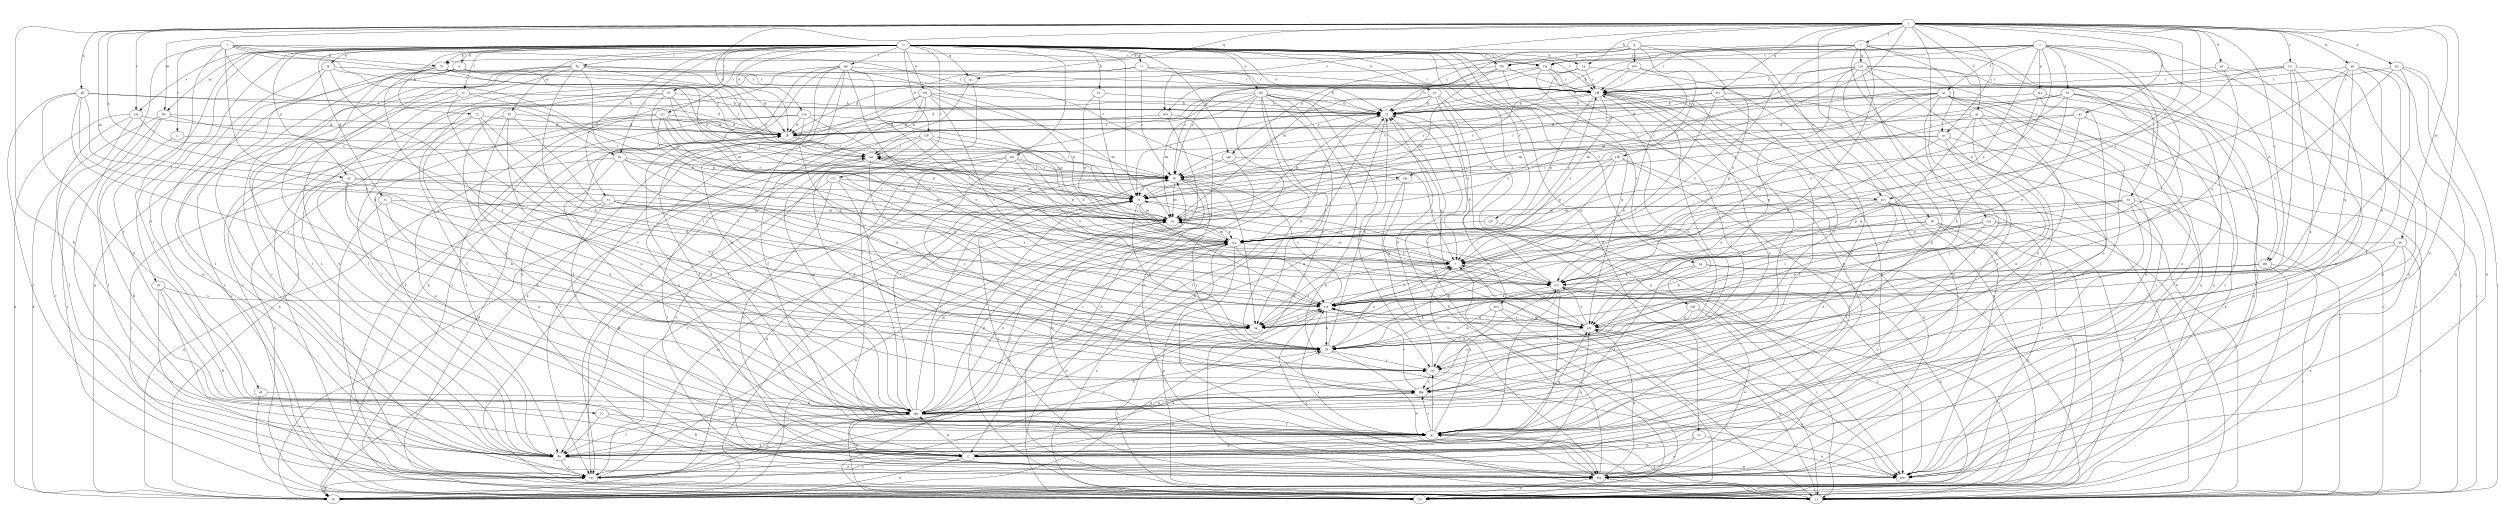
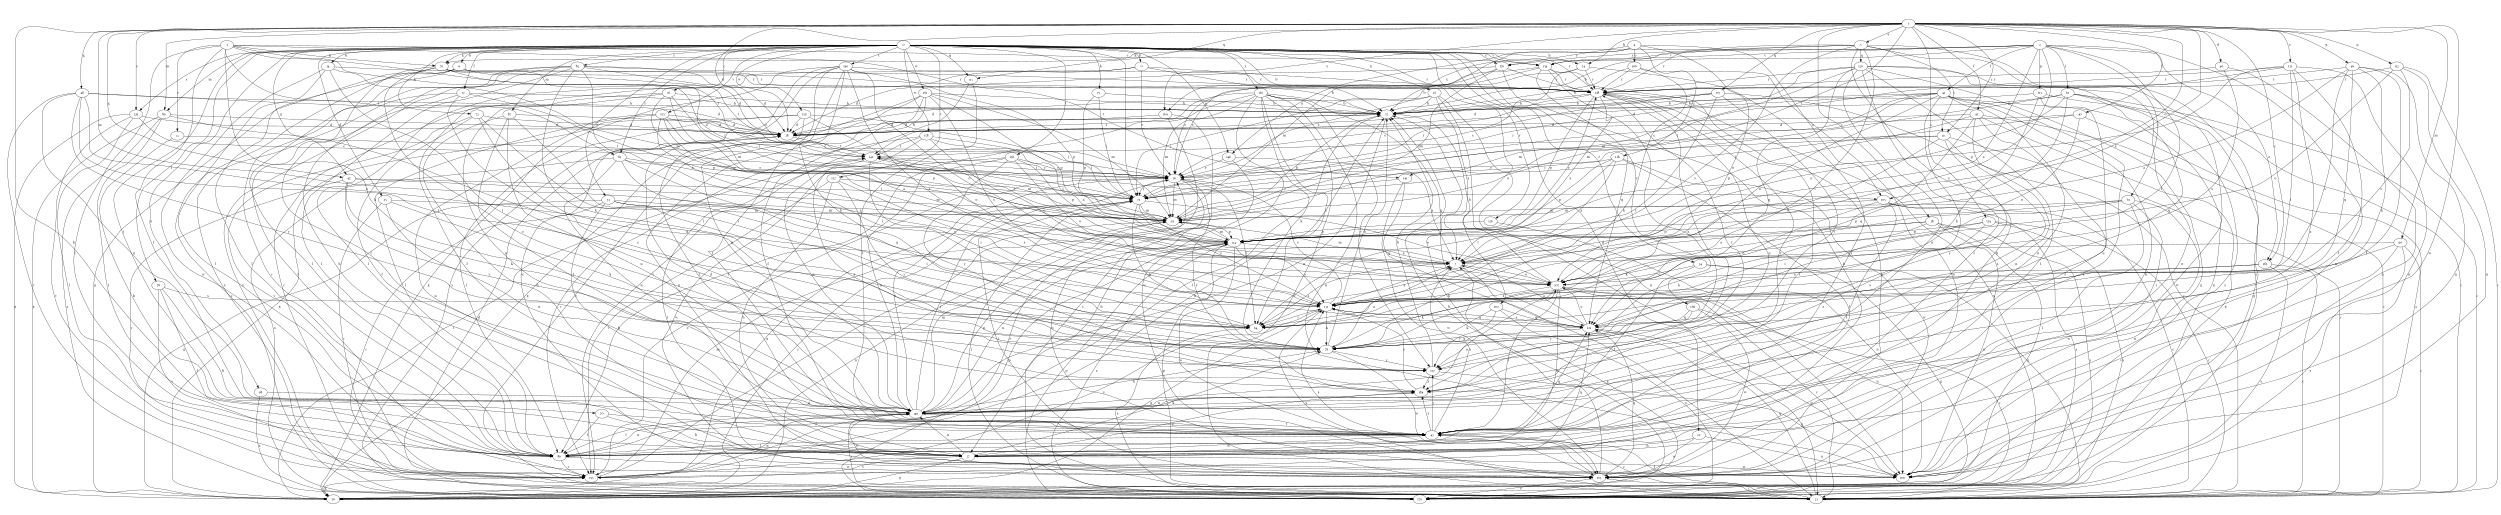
edge "117" -> "28": added, label "d"
edge "7" -> "71": removed, label "j"
edge "86" -> "149": added, label "u"
